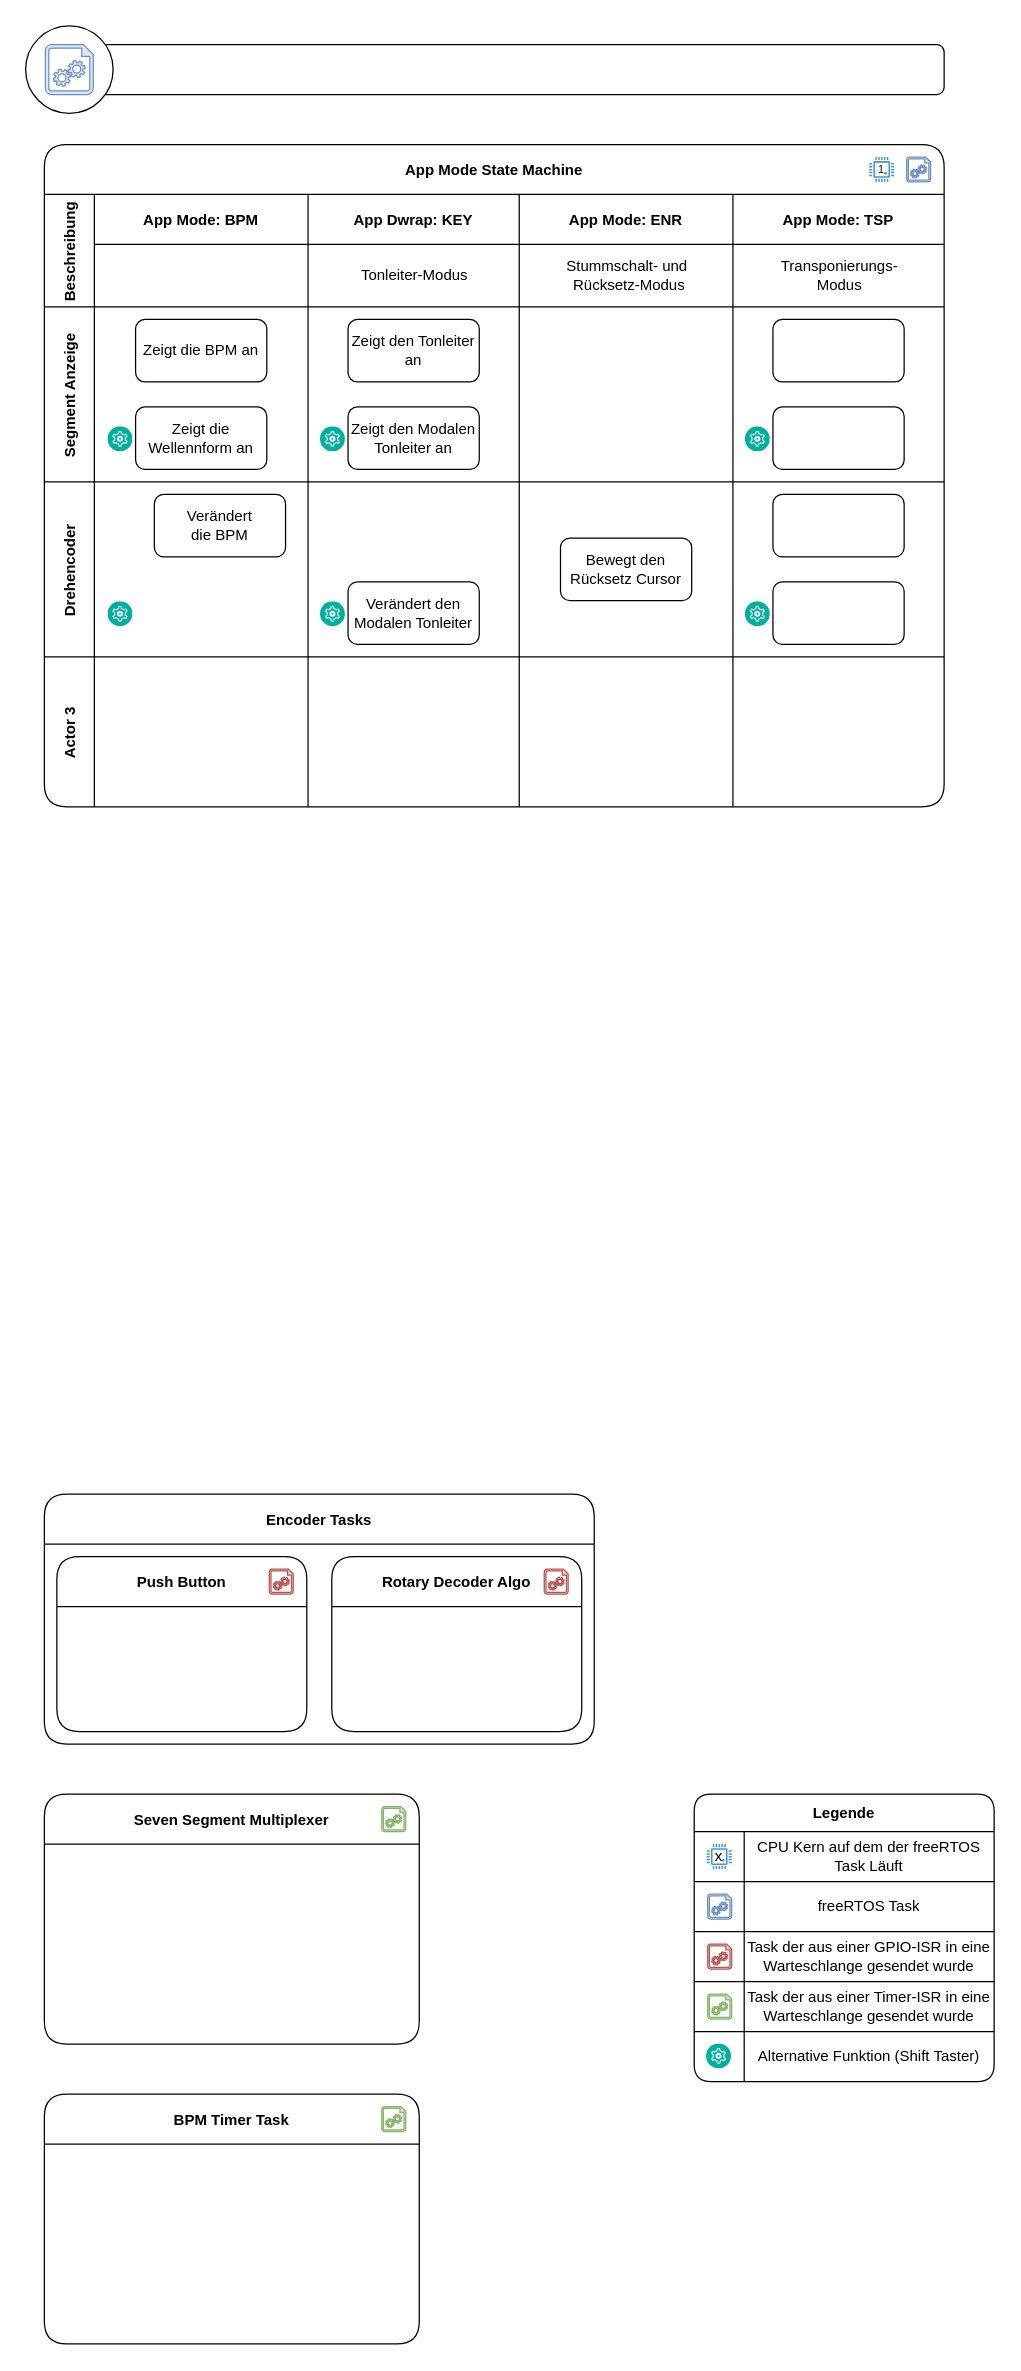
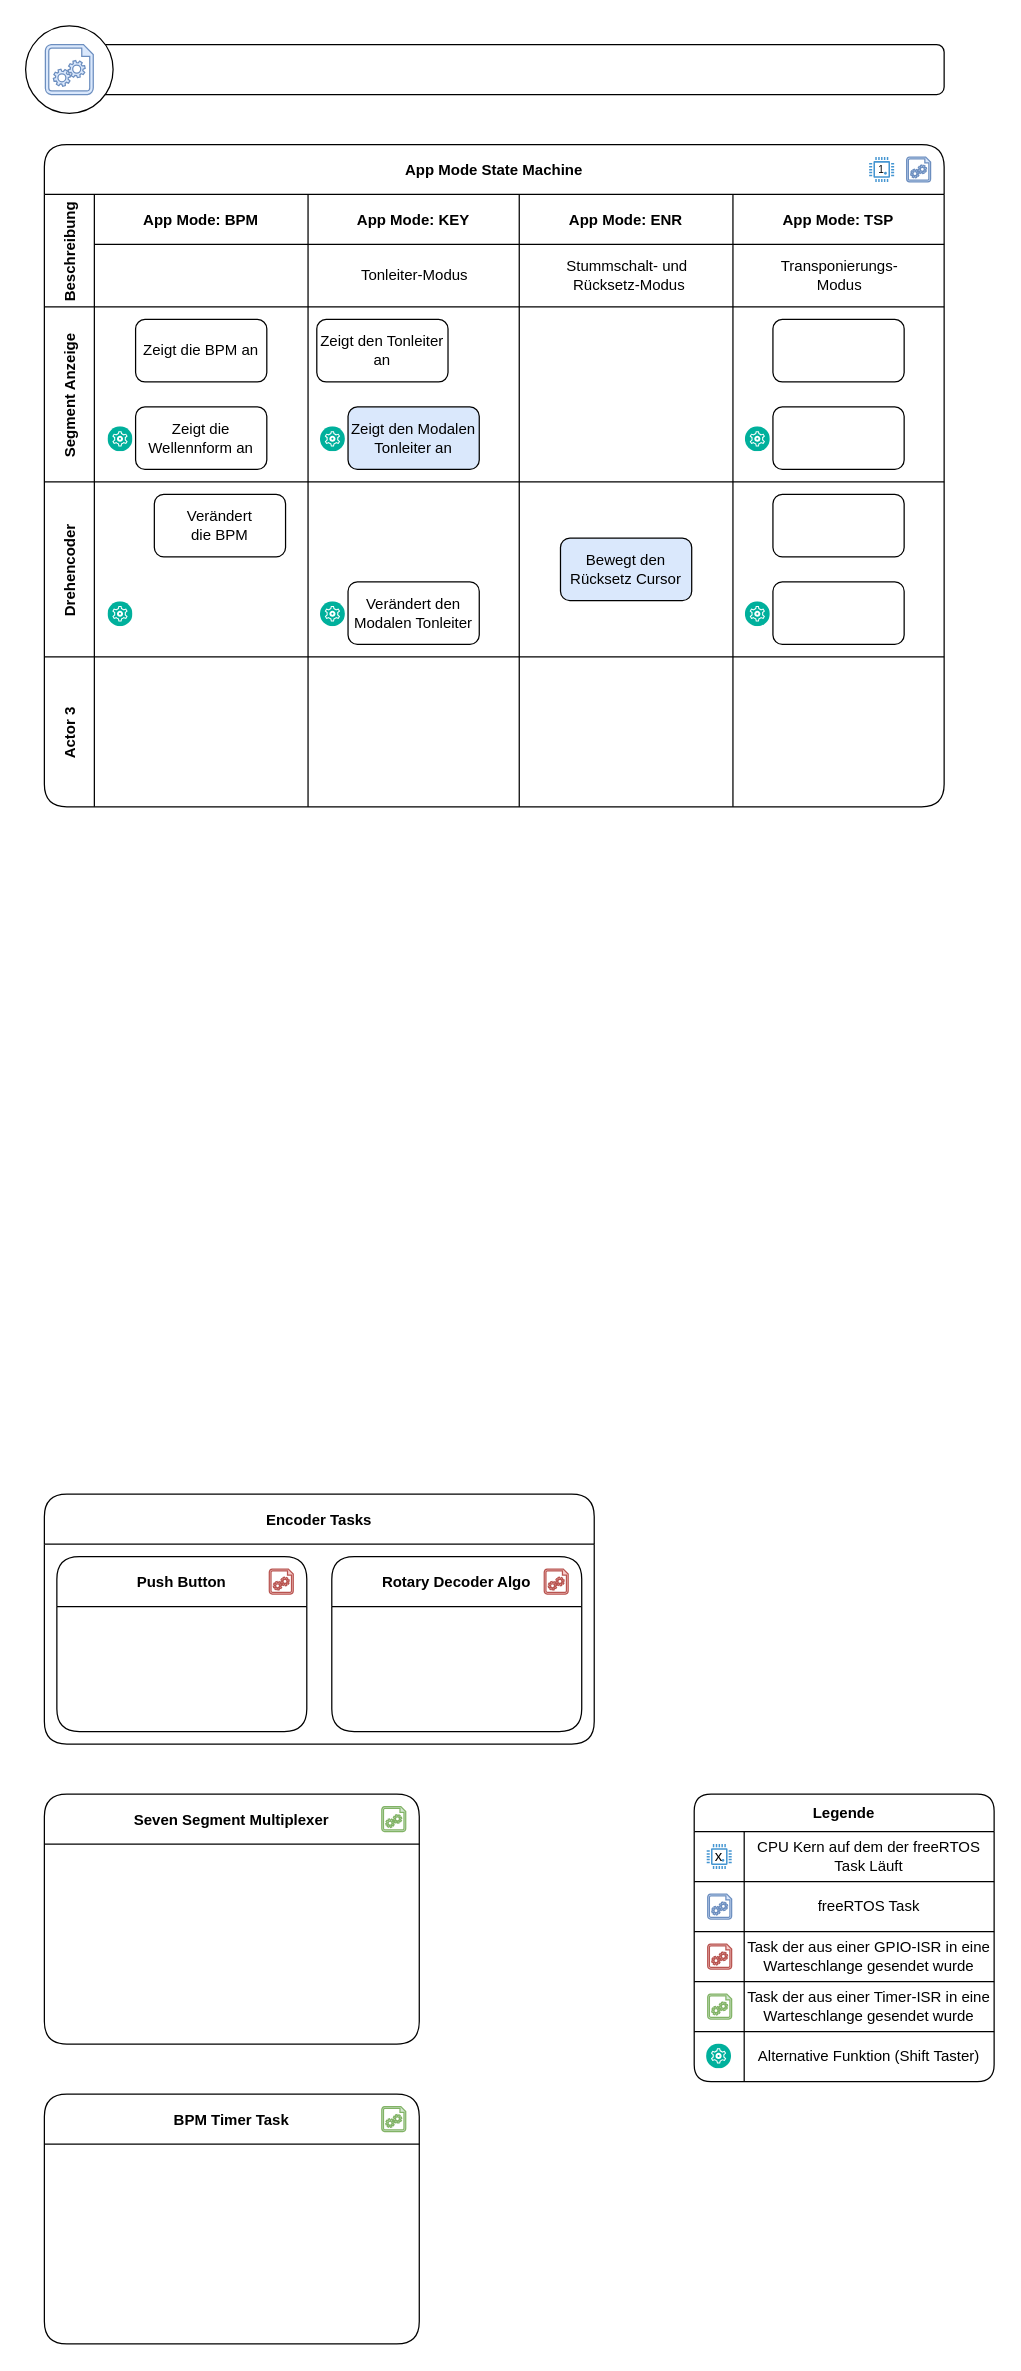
node "App Dwrap: KEY": label "App Dwrap: KEY" -> "App Mode: KEY"
node "Zeigt den Tonleiter an": moved (414, 351) -> (383, 351)
node "Zeigt den Modalen Tonleiter an": fillcolor #ffffff -> #dae8fc
node "Bewegt den Rücksetz Cursor": fillcolor #ffffff -> #dae8fc
